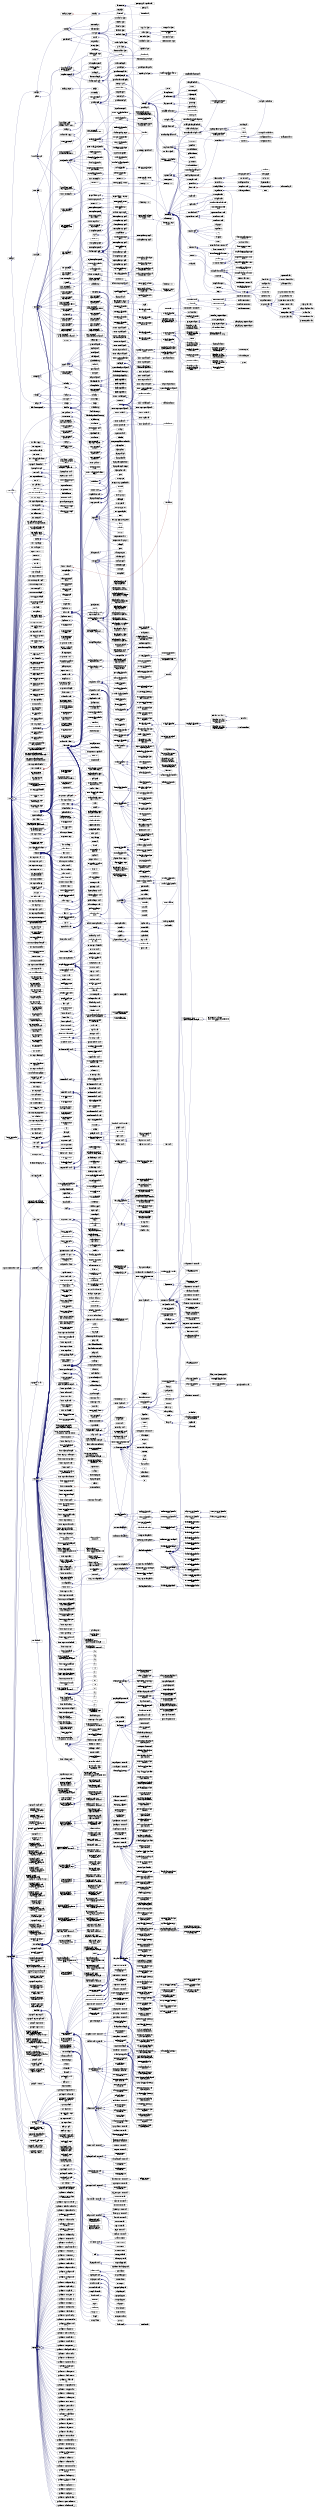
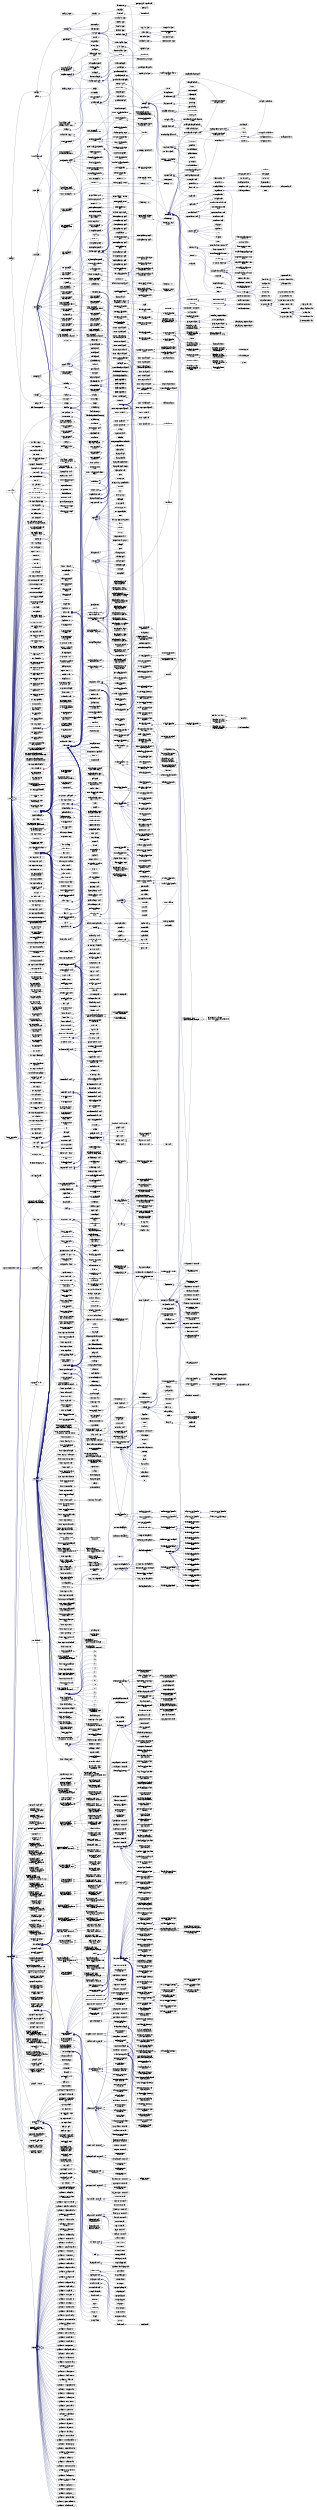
node "TopologicalMeshObject < pointMesh >": label "TopologicalMeshObject < pointMesh >" -> "CECCellToFaceStencil < pointMesh >"
node "basicKinematicColliding": label "basicKinematicColliding" -> "radialActuationDiskSource"
